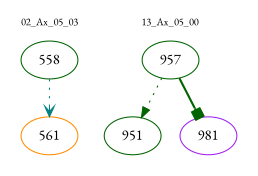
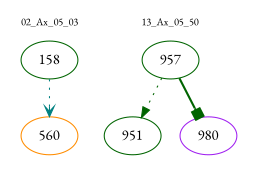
cluster "13_Ax_05_00": label "13_Ax_05_00" -> "13_Ax_05_50"
node "558": label "558" -> "158"
node "561": label "561" -> "560"
node "981": label "981" -> "980"
